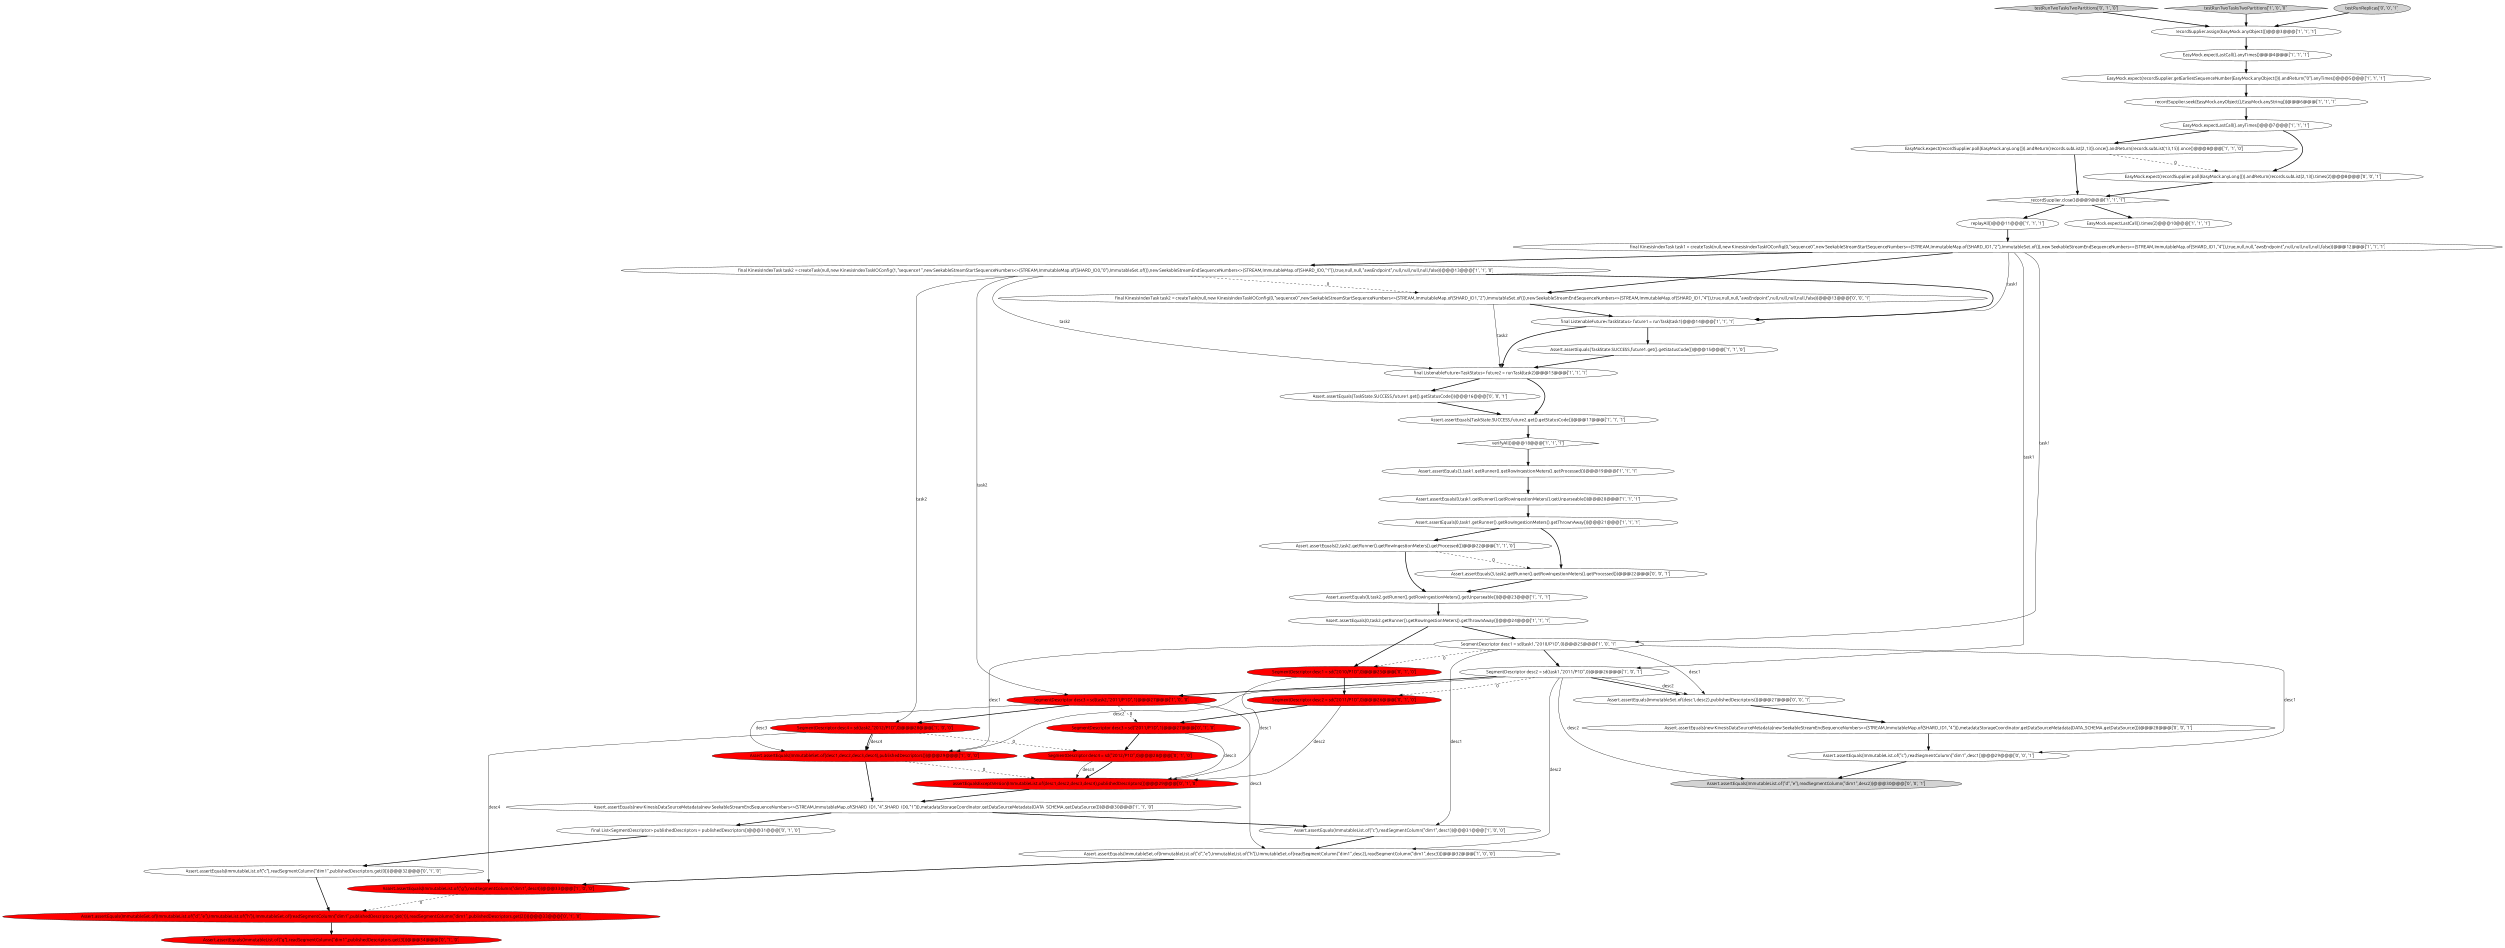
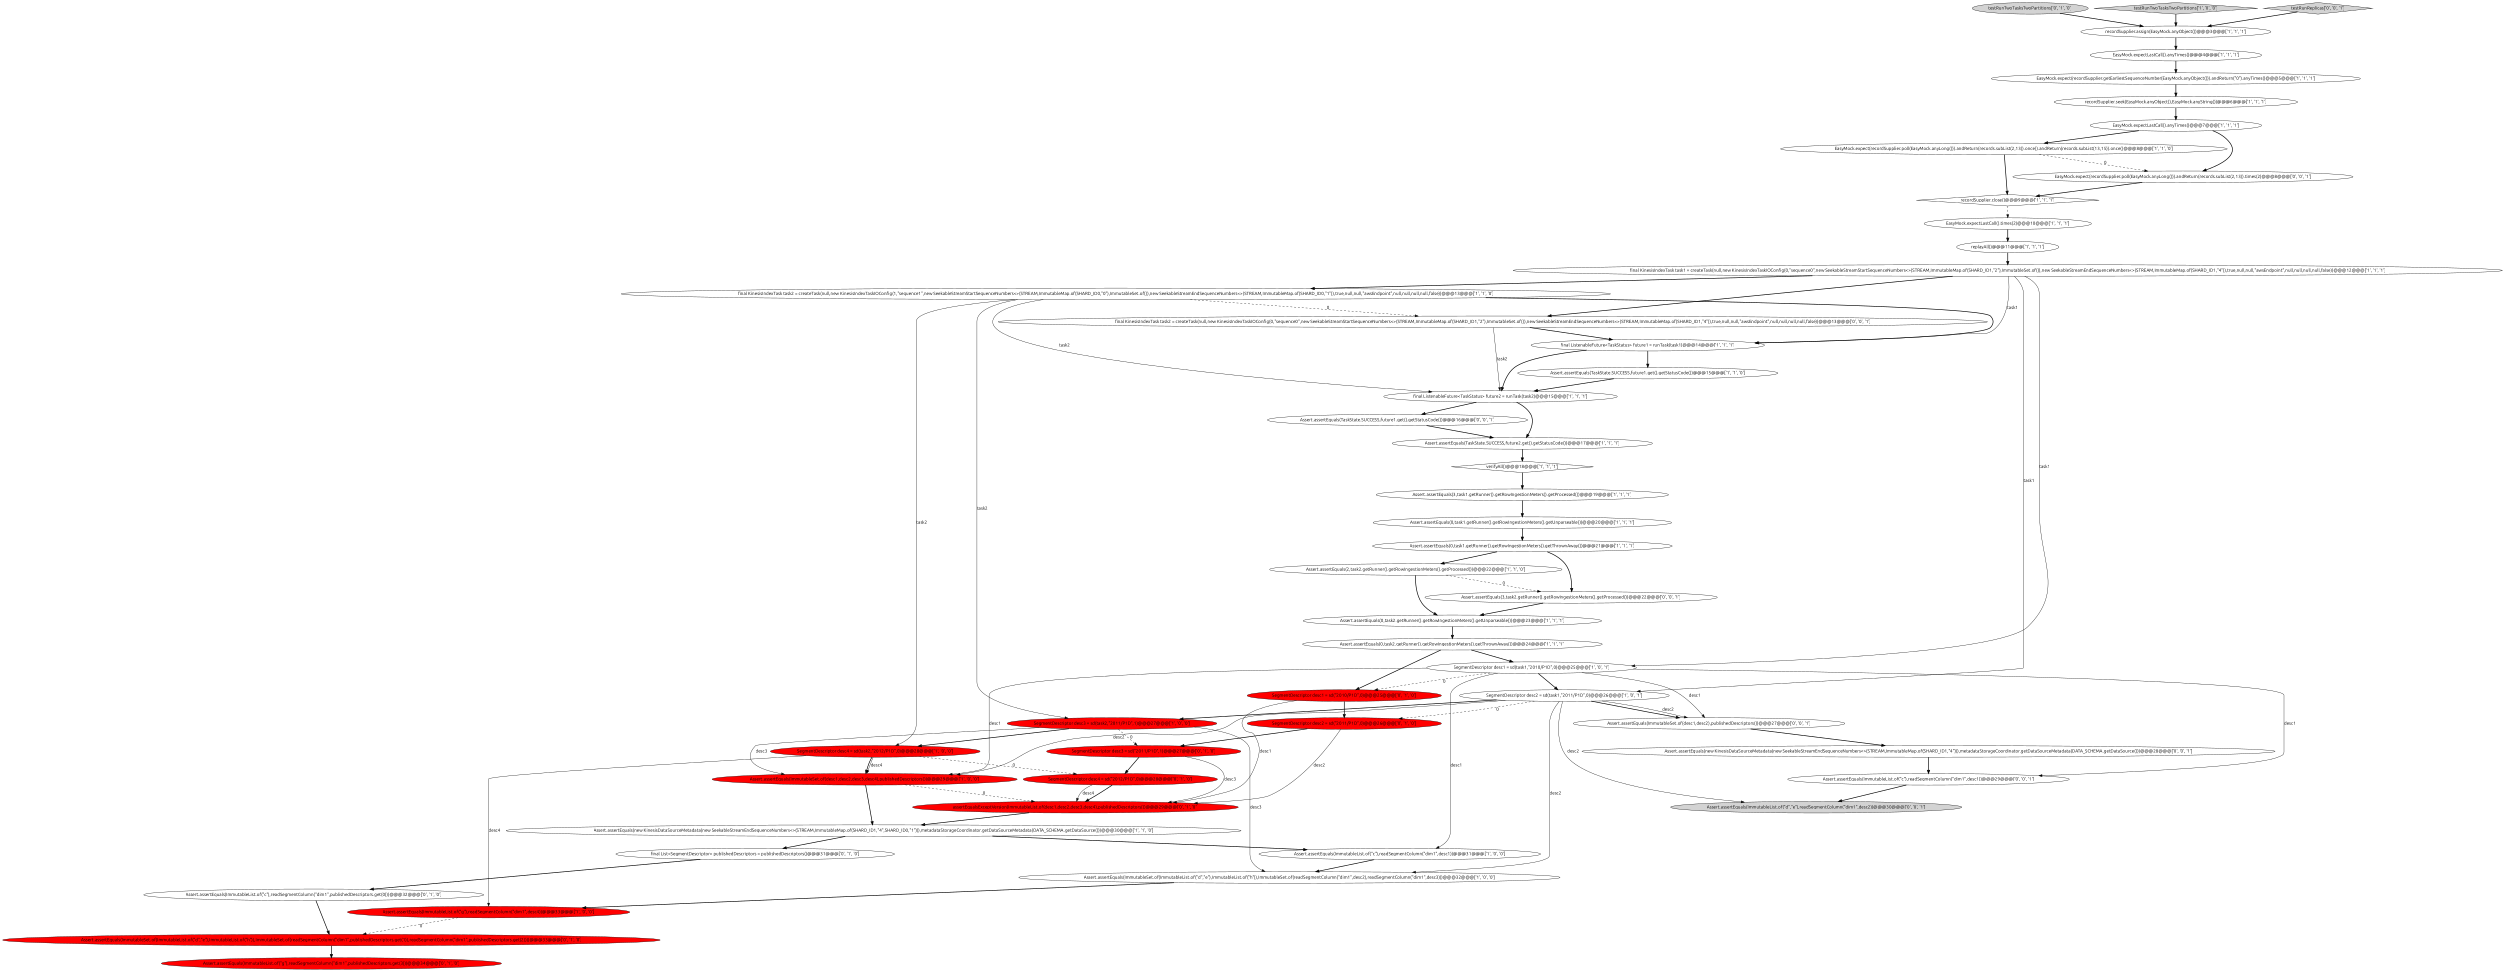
node "testRunTwoTasksTwoPartitions['0', '1', '0']": shape diamond -> ellipse
node "testRunReplicas['0', '0', '1']": shape ellipse -> diamond
edge "recordSupplier.close()@@@9@@@['1', '1', '1']" -> "replayAll()@@@11@@@['1', '1', '1']": now "EasyMock.expectLastCall().times(2)@@@10@@@['1', '1', '1']" -> "replayAll()@@@11@@@['1', '1', '1']"
edge "recordSupplier.close()@@@9@@@['1', '1', '1']" -> "EasyMock.expectLastCall().times(2)@@@10@@@['1', '1', '1']": style bold -> dashed
